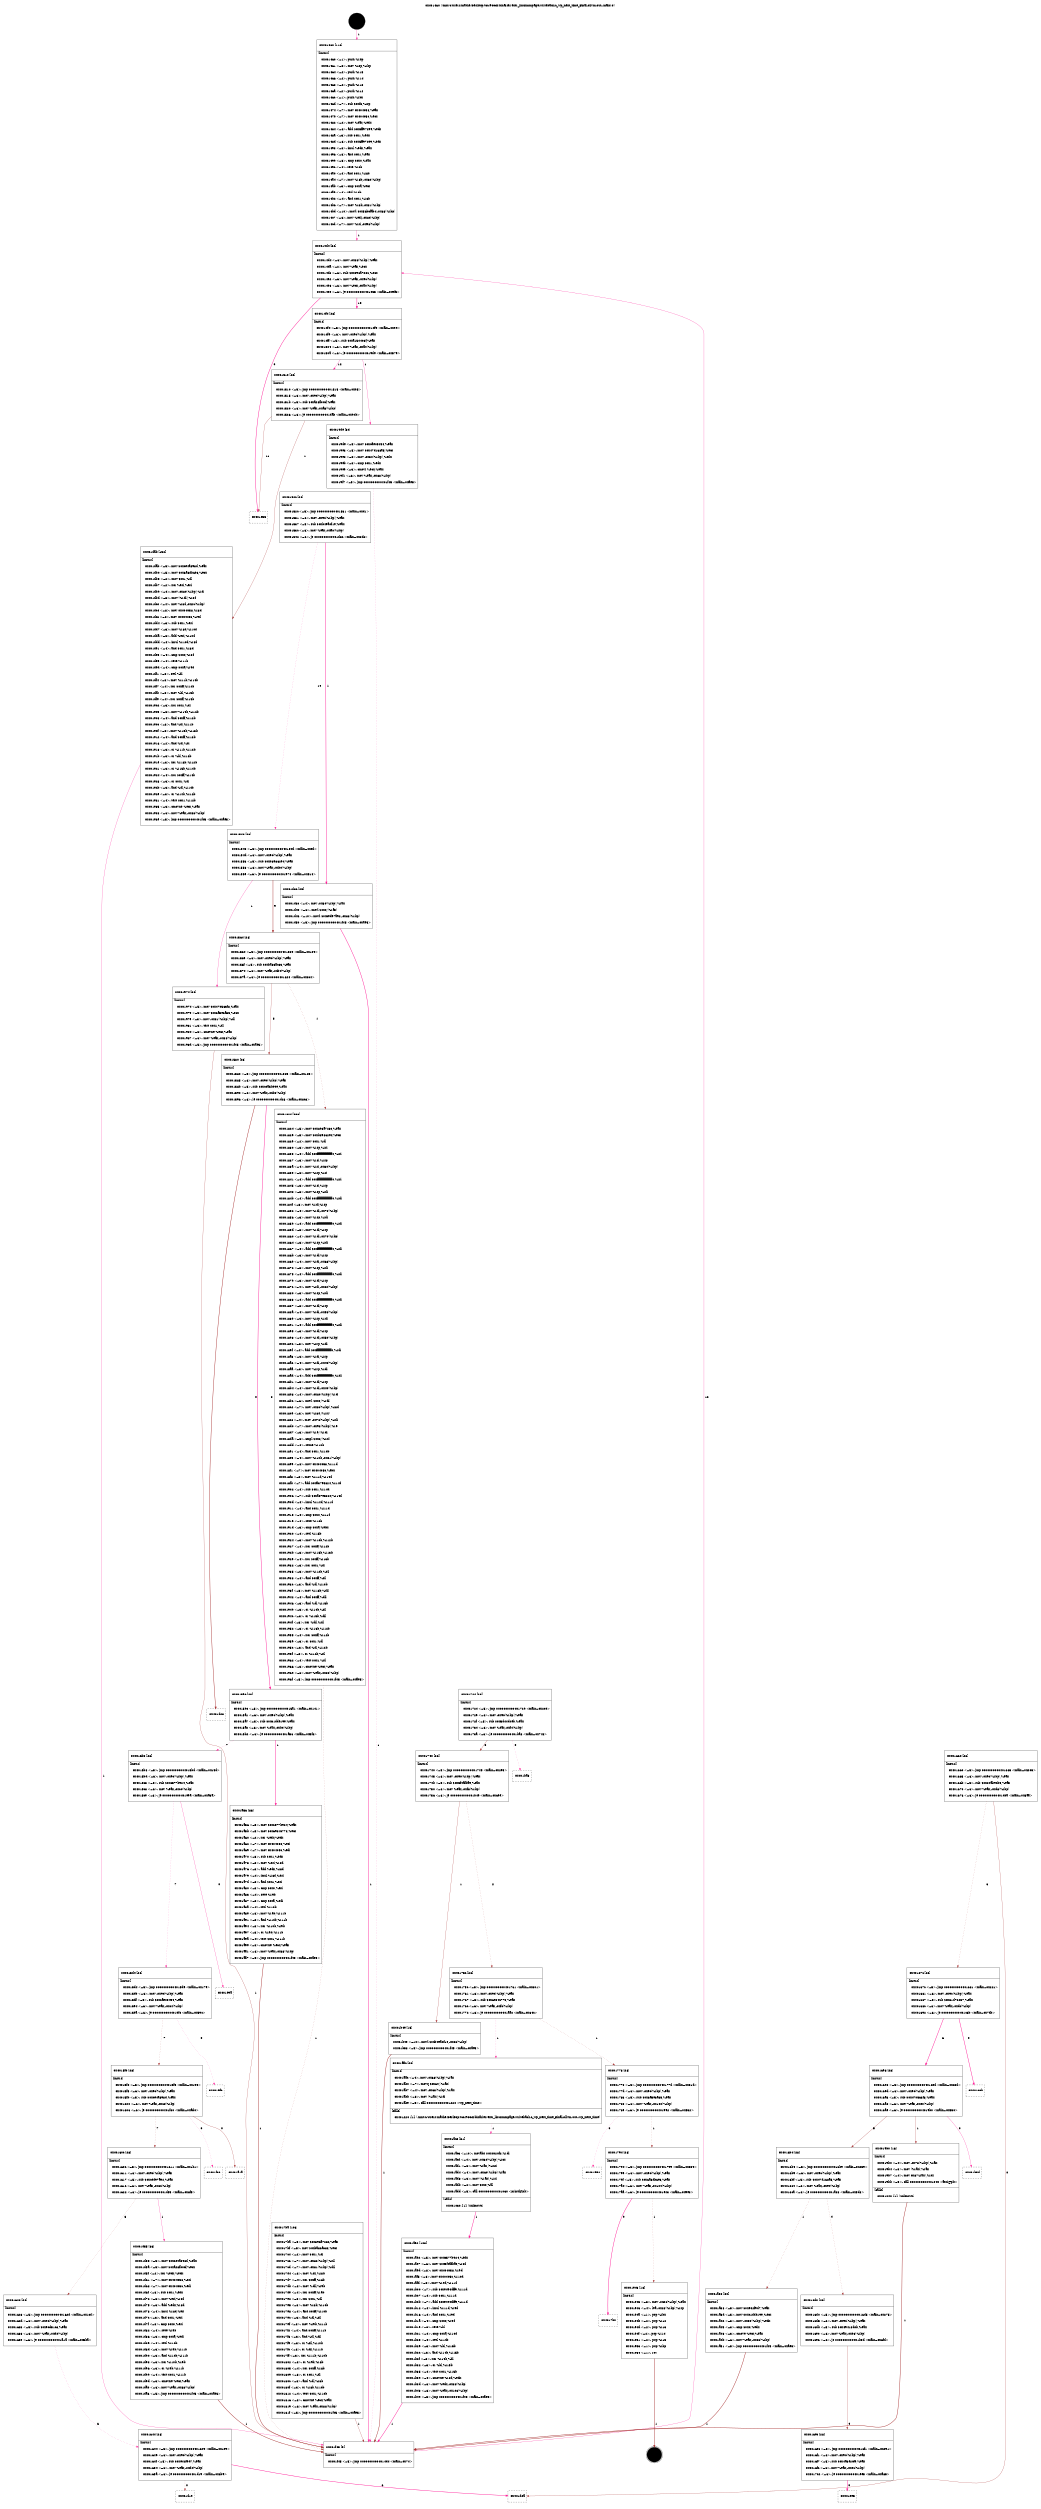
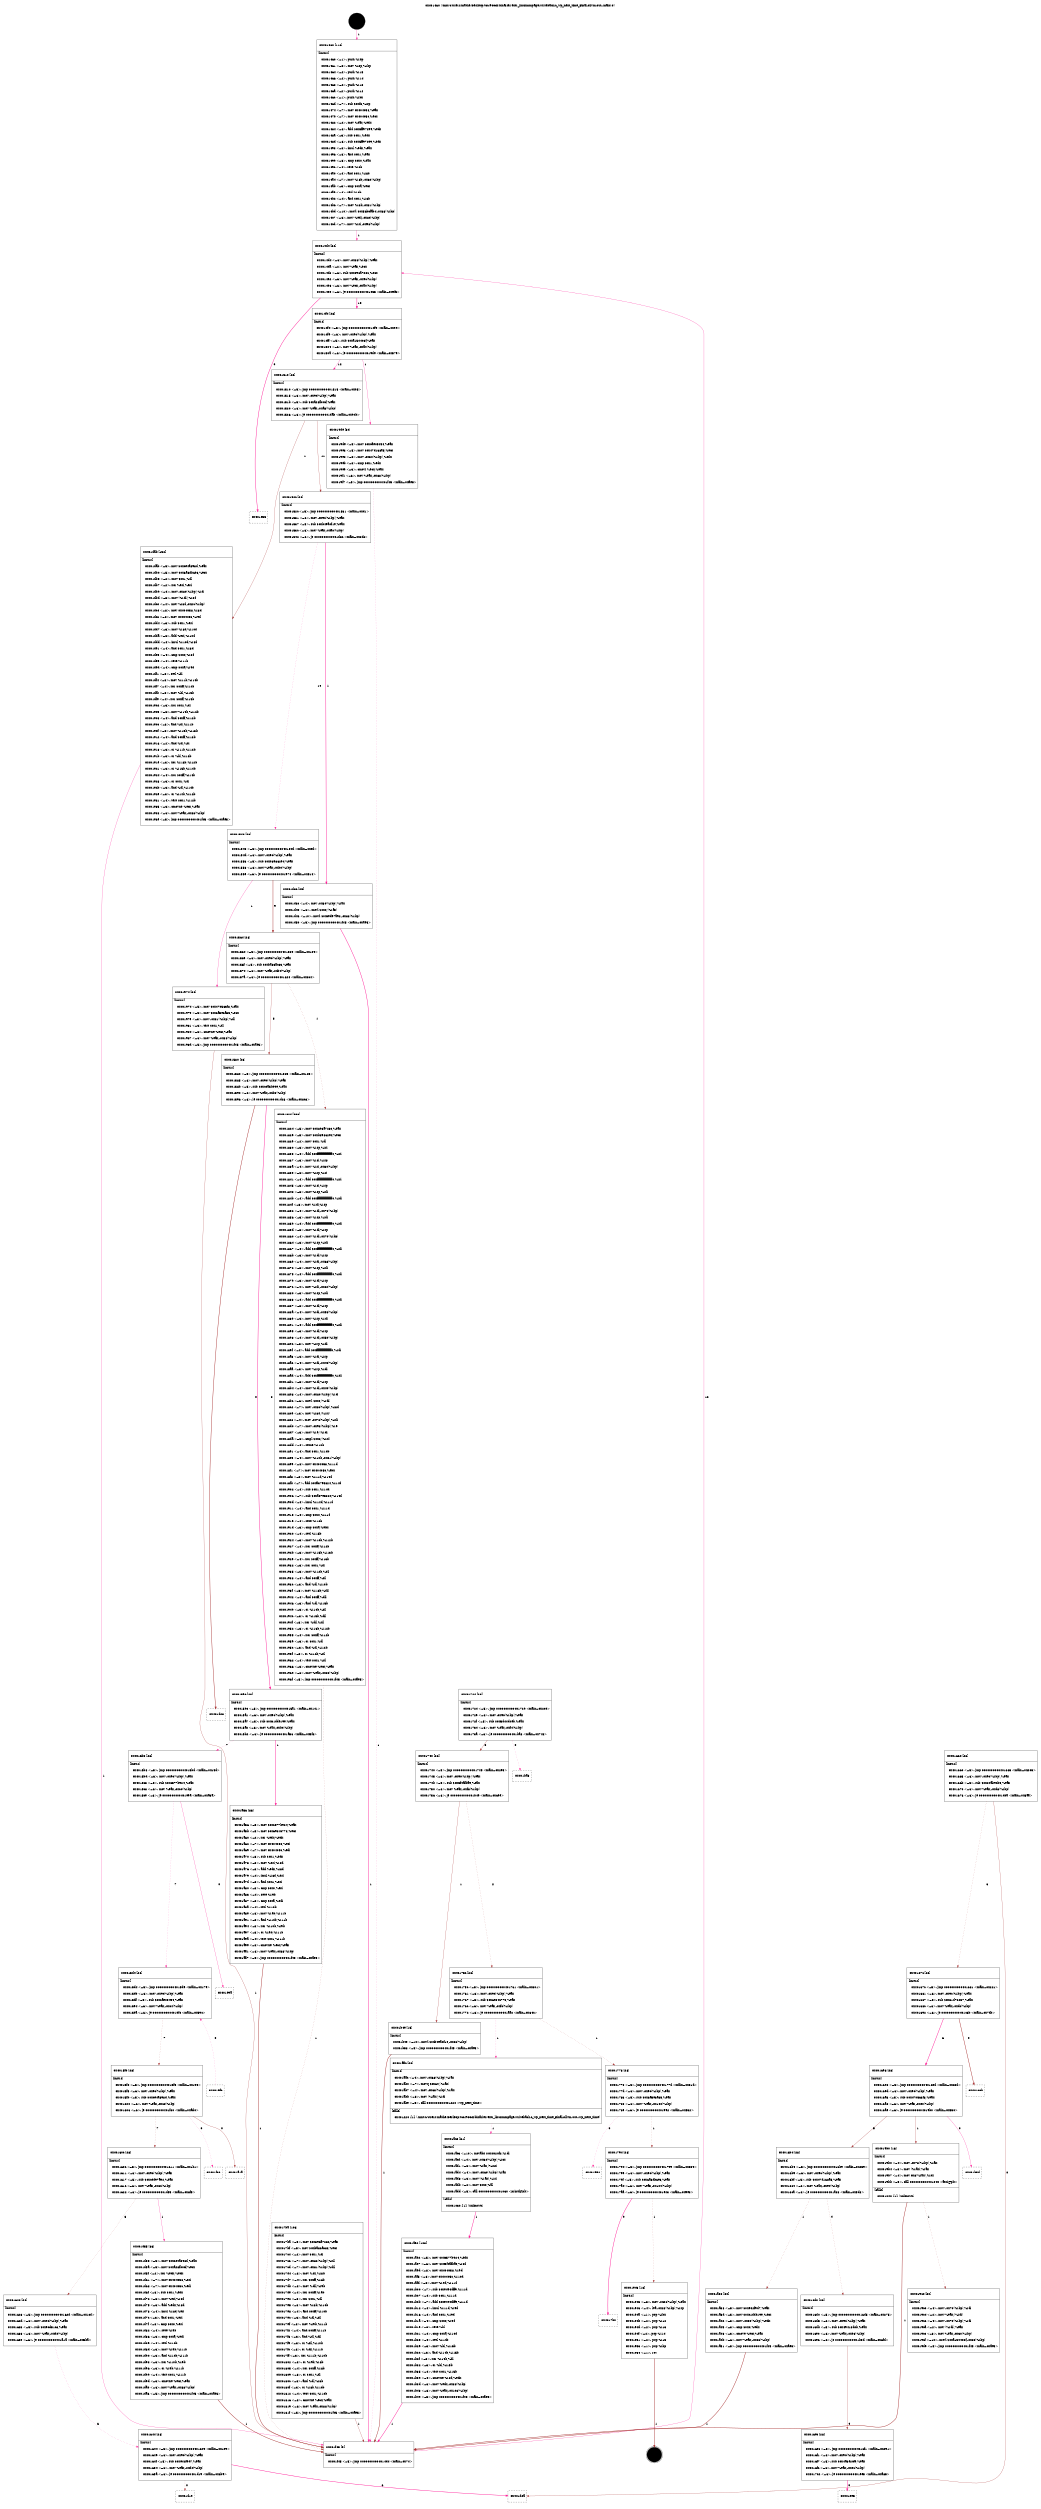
edge "0x401510 [28]" -> "0x401e55": now "0x401510 [28]" -> "0x40152c [28]"
edge "0x4015d4 [28]" -> "0x4019fc": reversed
edge "0x40167c [28]" -> "0x401c3b": color deeppink -> brown
node "0x4019c0 [30]": added
